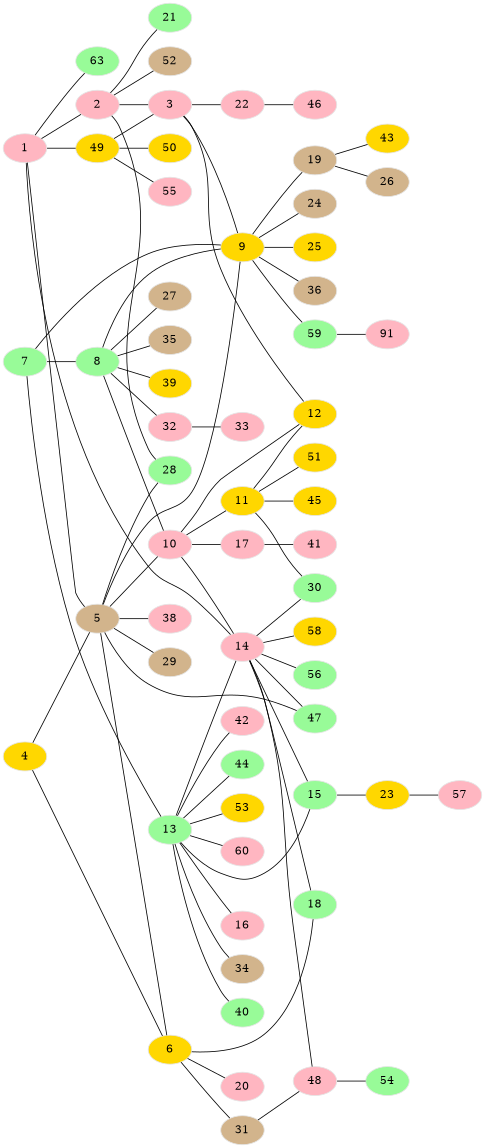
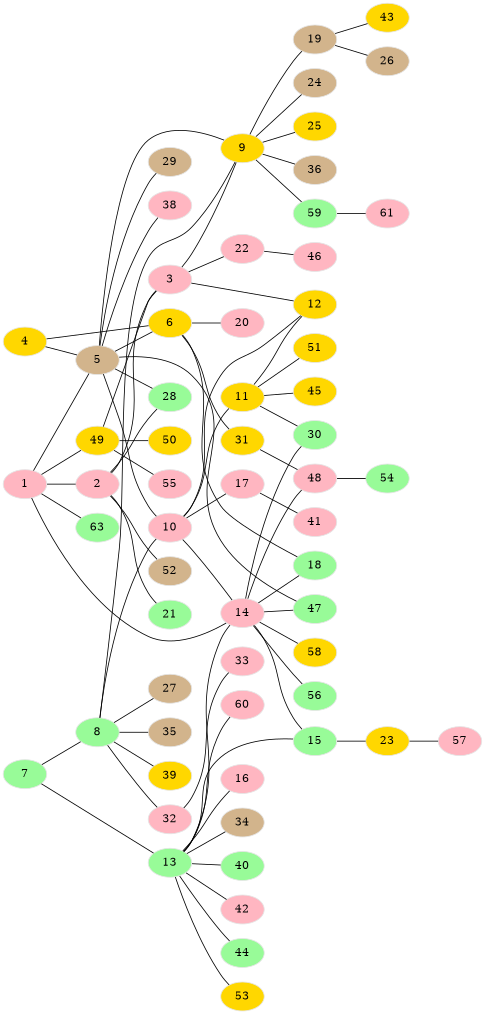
edge "9" -- "7": removed
node "91": label "91" -> "61"
node "31": fillcolor tan -> gold
